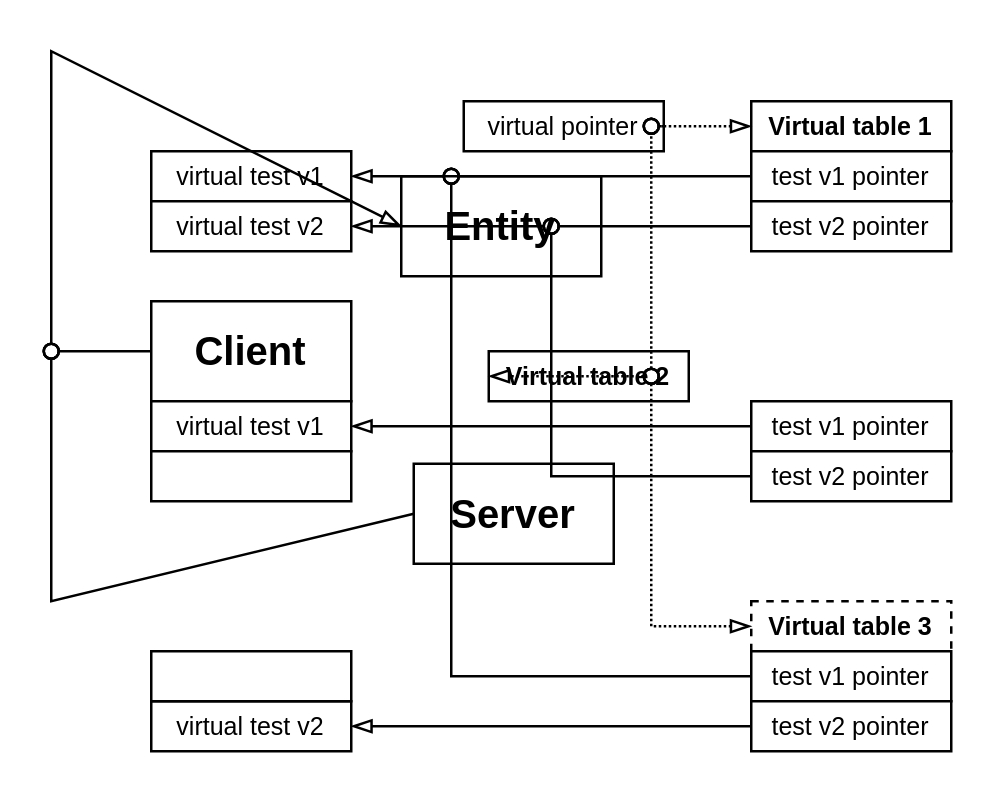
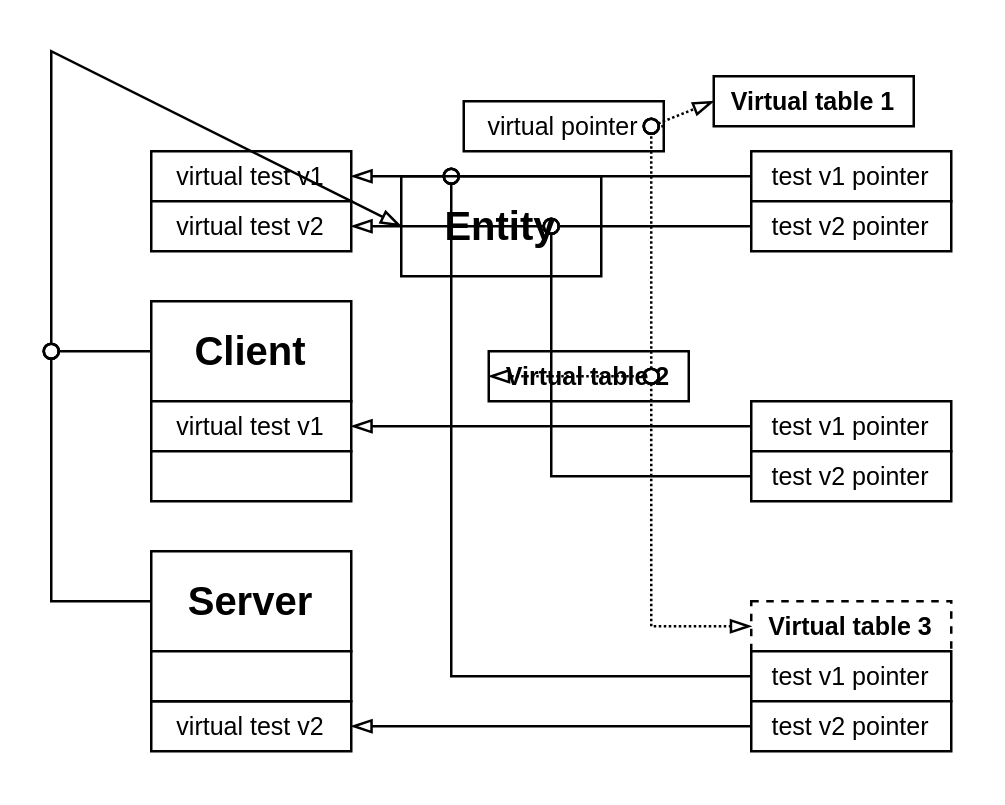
node "Virtual table 1": moved (851, 126) -> (814, 101)
node "Server": moved (514, 514) -> (251, 601)
